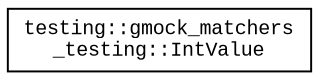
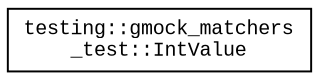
node "testing::gmock_matchers _testing::IntValue": label "testing::gmock_matchers _testing::IntValue" -> "testing::gmock_matchers _test::IntValue"
